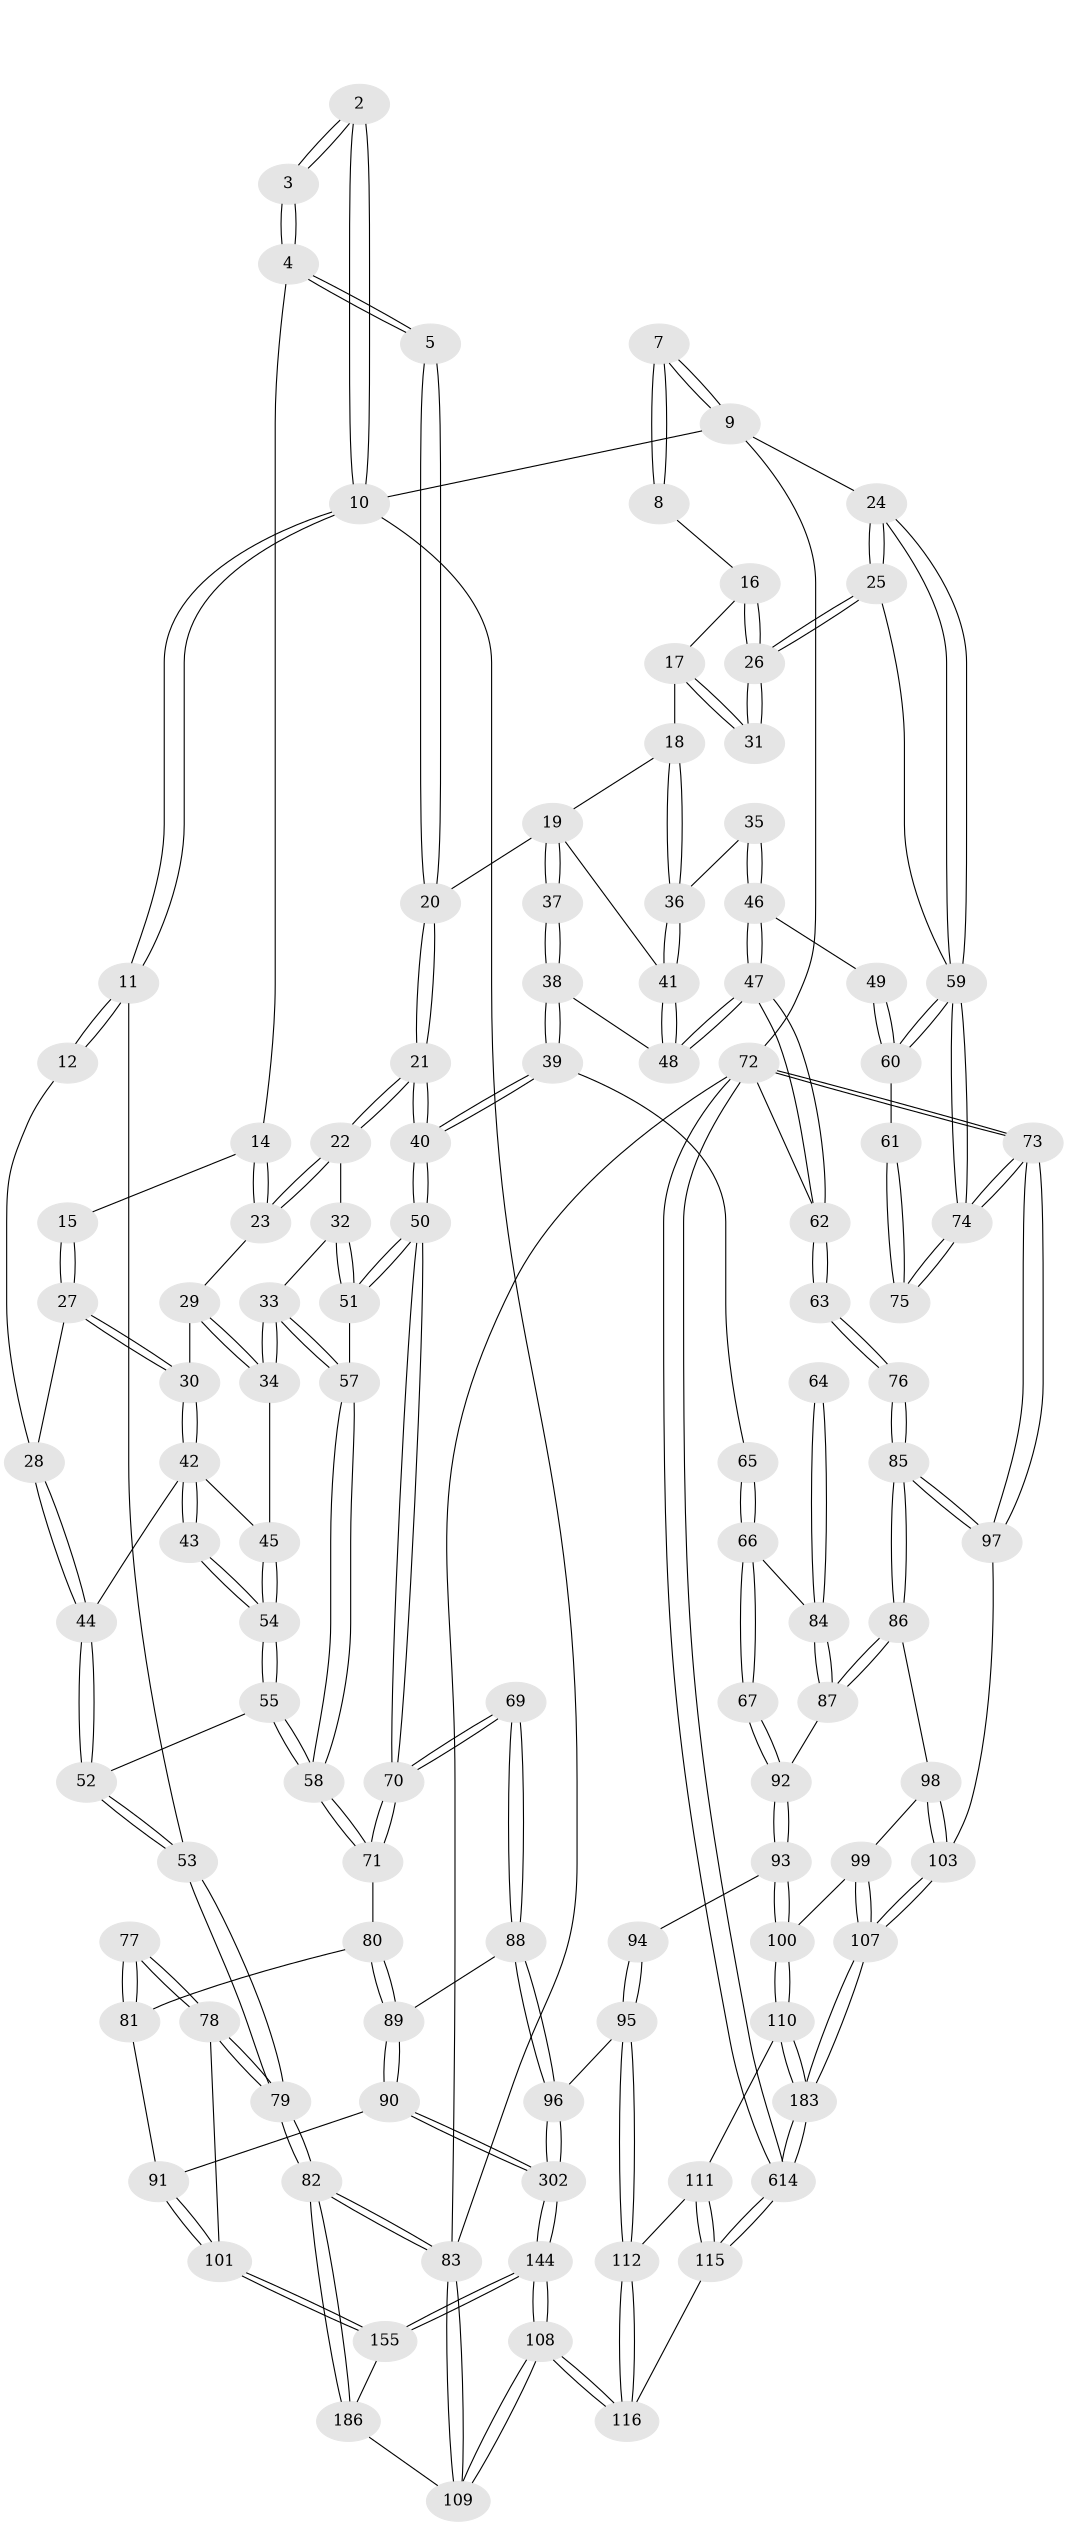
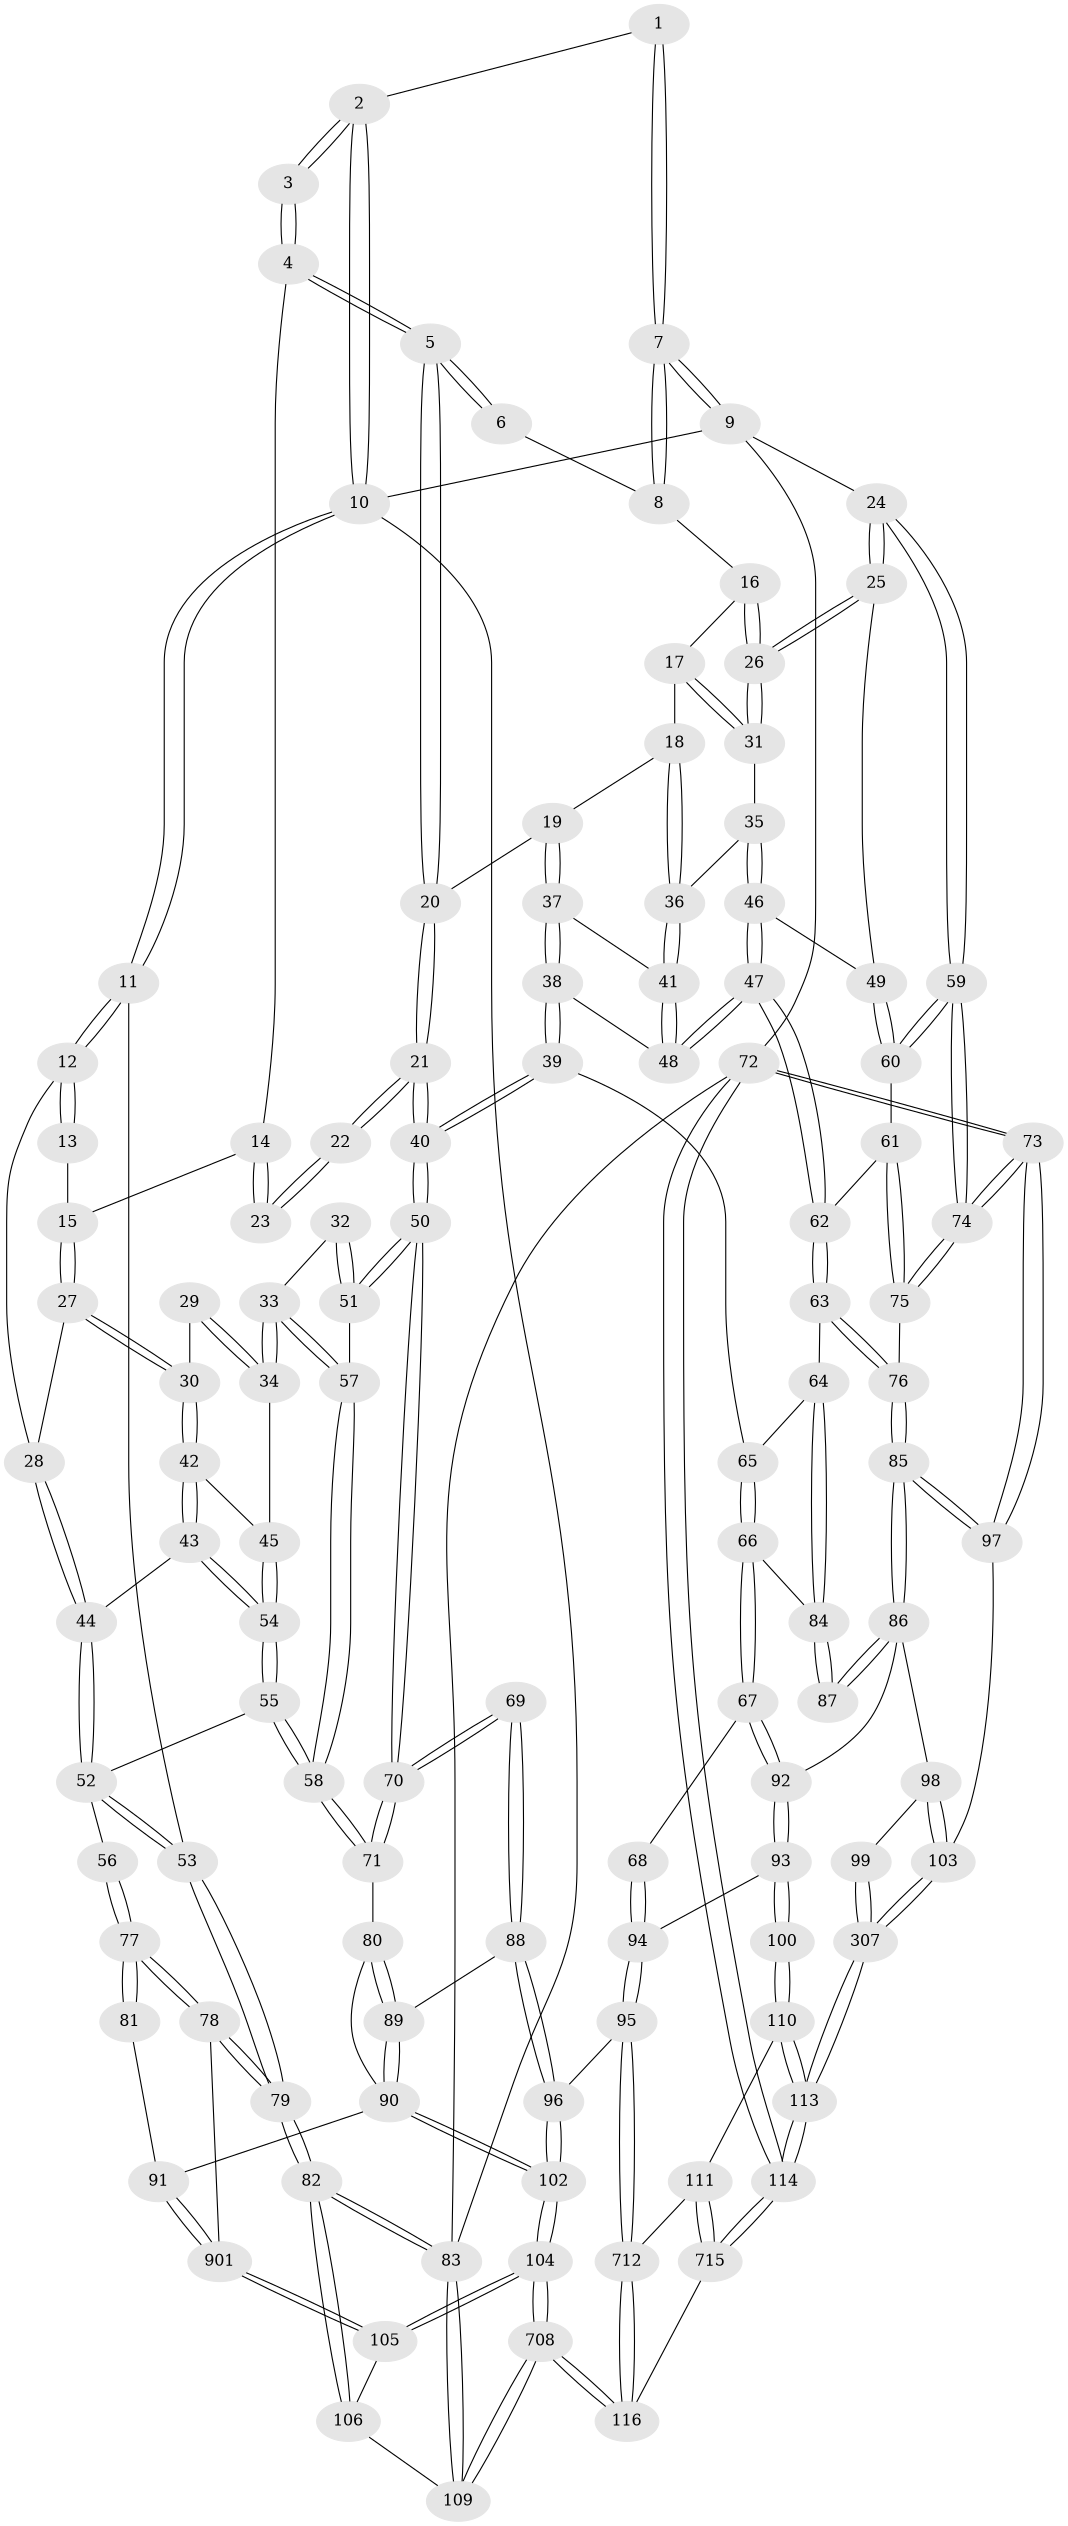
node "1": added
node "6": added
edge "31" -- "35": added
edge "25" -- "59": now "25" -- "49"
edge "19" -- "41": now "37" -- "41"
node "13": added
edge "72" -- "62": now "61" -- "62"
edge "22" -- "32": removed
edge "23" -- "29": removed
edge "63" -- "64": added
edge "75" -- "76": added
edge "64" -- "65": added
edge "42" -- "44": now "43" -- "44"
edge "87" -- "92": now "86" -- "92"
node "56": added
node "68": added
edge "99" -- "100": removed
node "107": label "107" -> "307"
edge "80" -- "81": now "80" -- "90"
node "183": label "183" -> "113"
node "302": label "302" -> "102"
node "614": label "614" -> "114"
node "101": label "101" -> "901"
node "144": label "144" -> "104"
node "112": label "112" -> "712"
node "115": label "115" -> "715"
node "155": label "155" -> "105"
node "108": label "108" -> "708"
node "186": label "186" -> "106"
